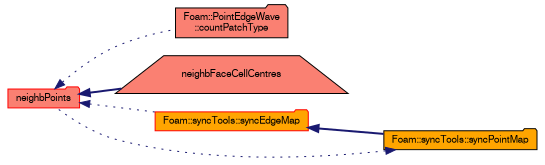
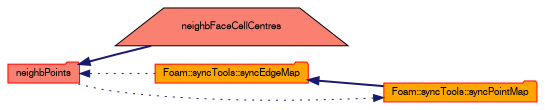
node "Foam::PointEdgeWave ::countPatchType": removed
node "Foam::syncTools::syncPointMap": color black -> red
